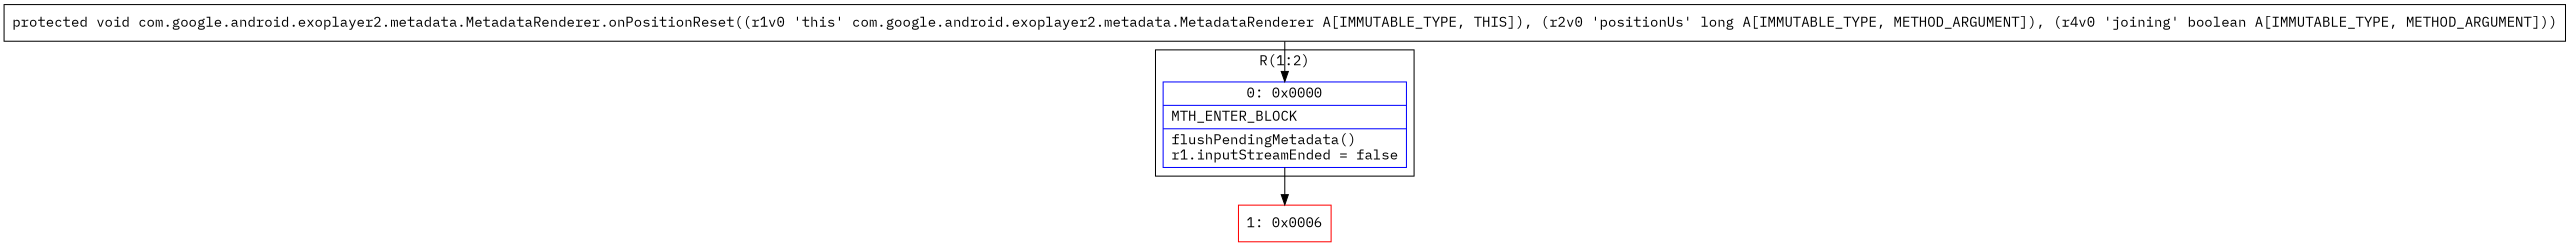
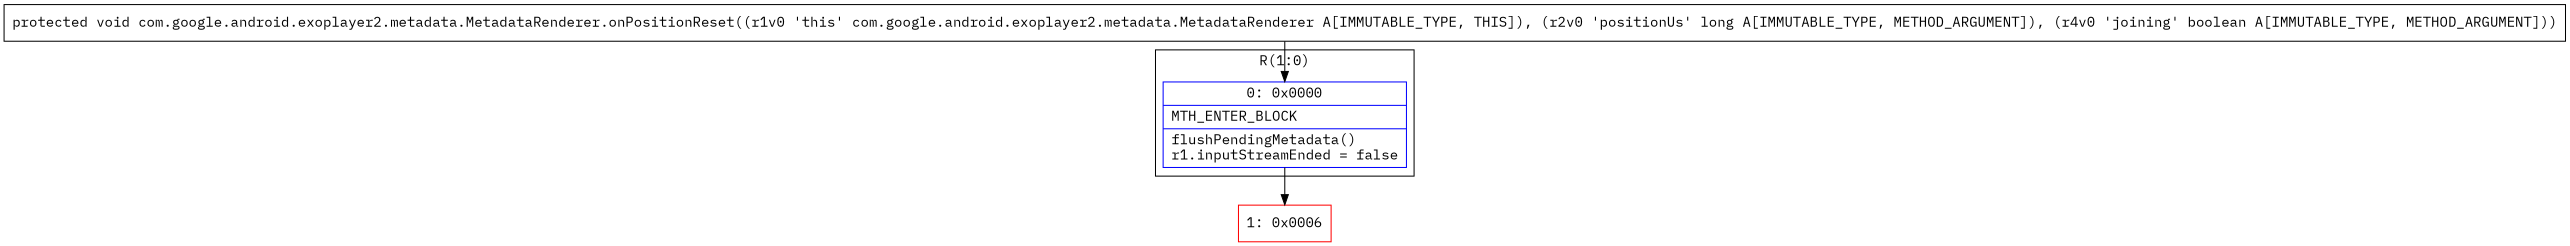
cluster "R(1:2)": label "R(1:2)" -> "R(1:0)"
